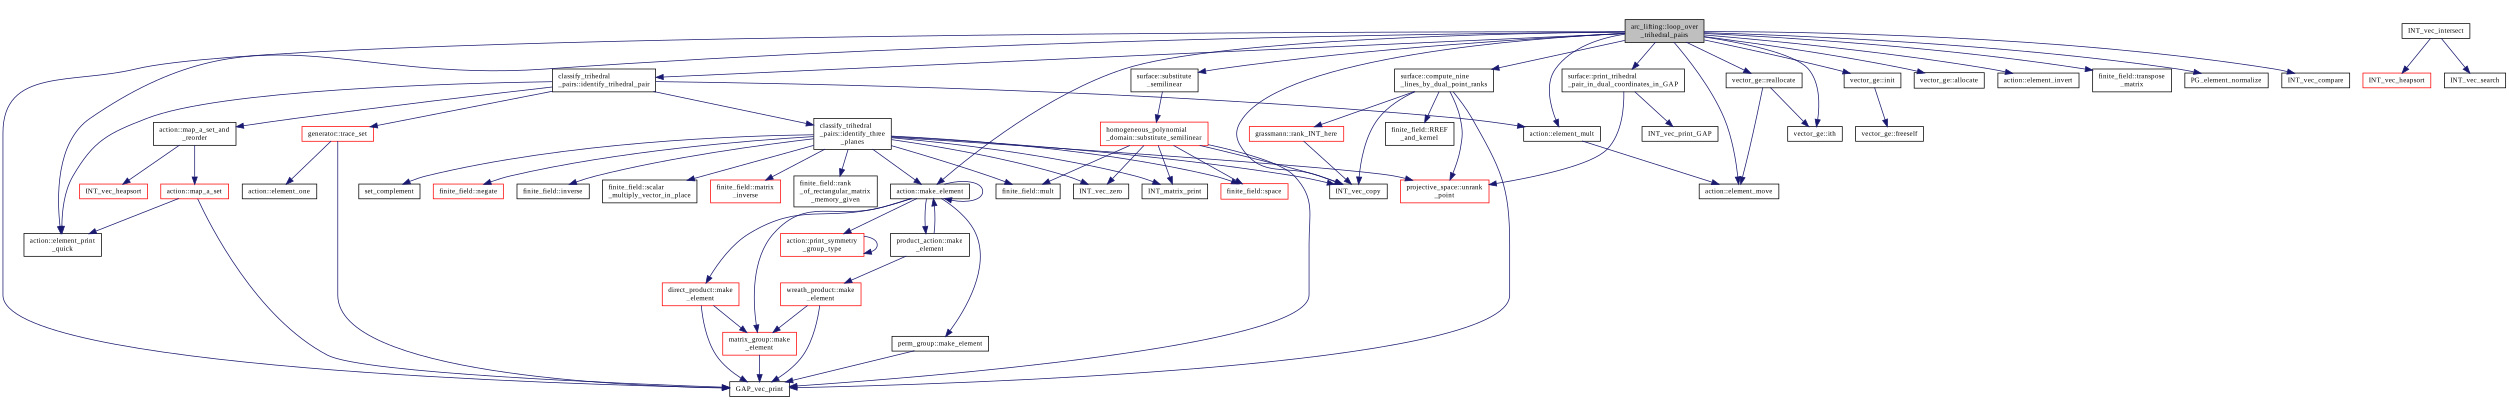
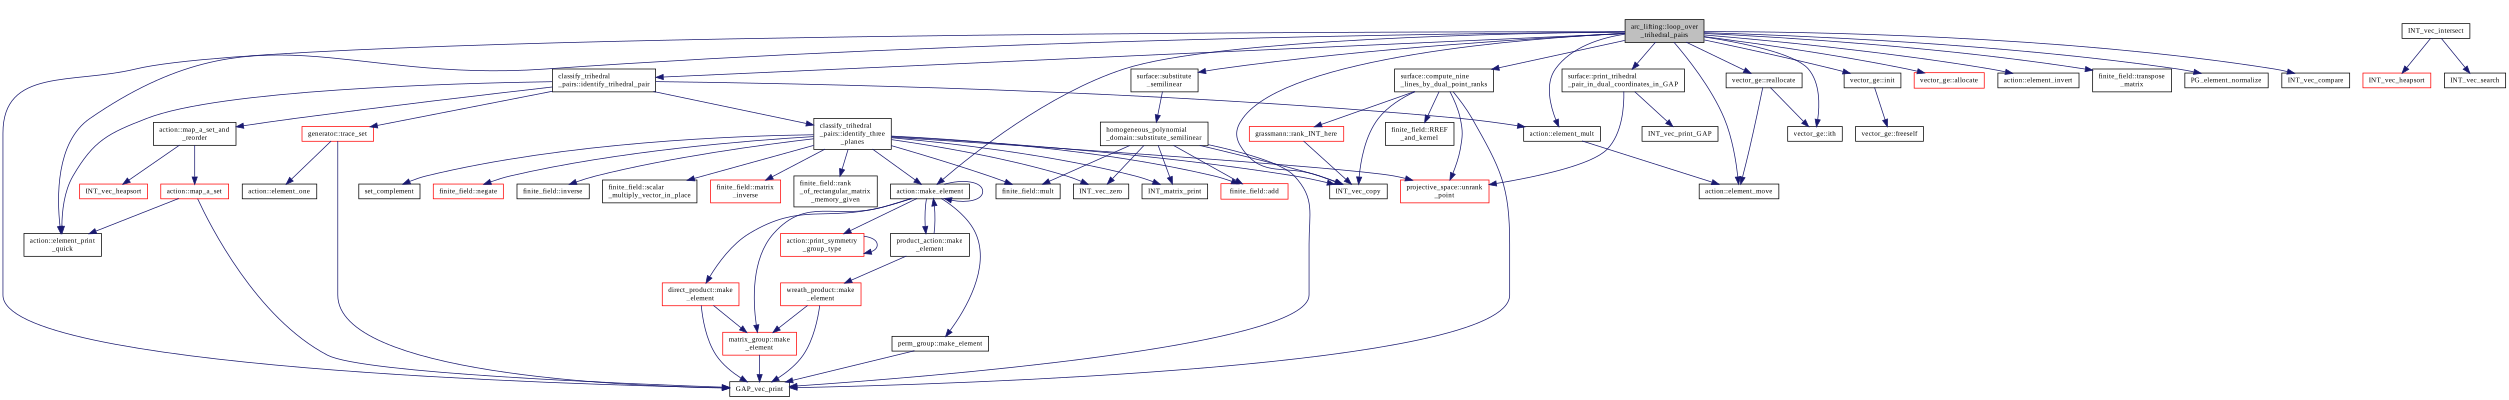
node "vector_ge::allocate": color black -> red
node "homogeneous_polynomial _domain::substitute_semilinear": color red -> black
node "finite_field::space": label "finite_field::space" -> "finite_field::add"
